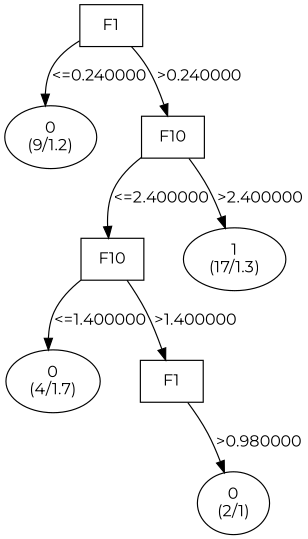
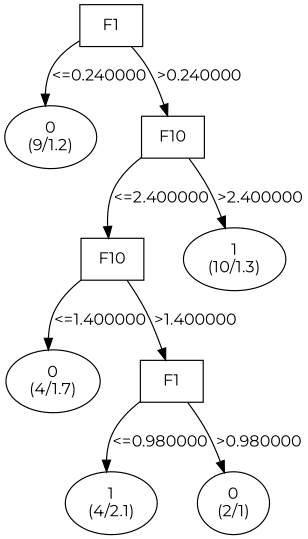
node "1 (17/1.3)": label "1 (17/1.3)" -> "1 (10/1.3)"
node "1 (4/2.1)": added
